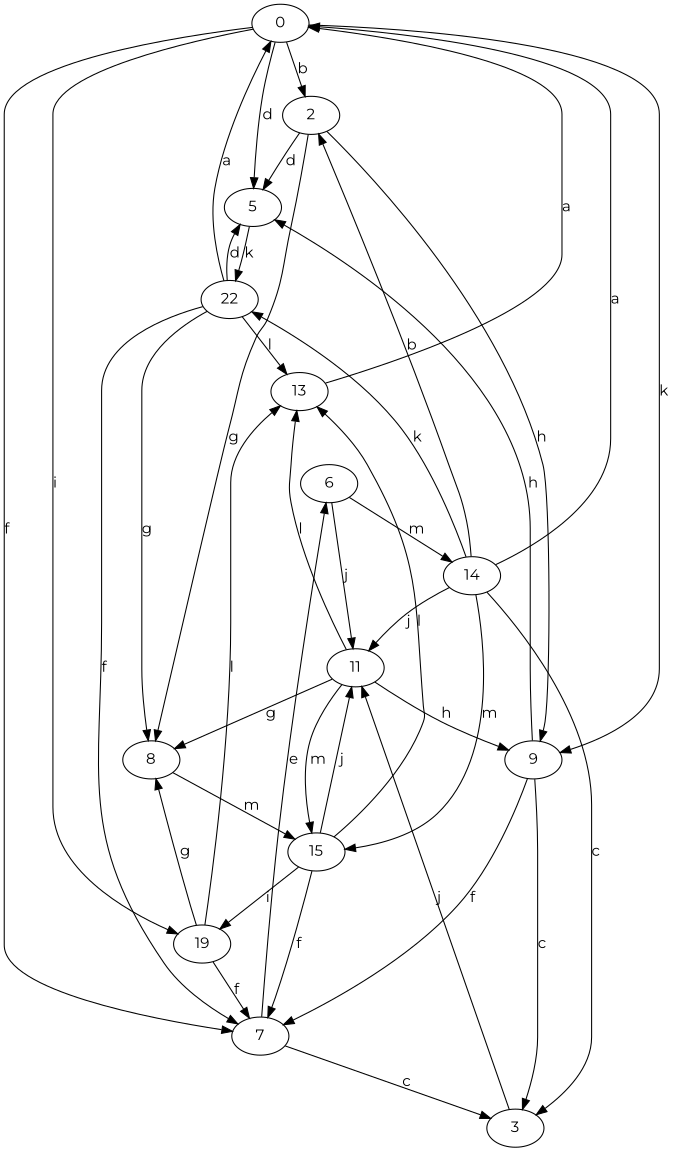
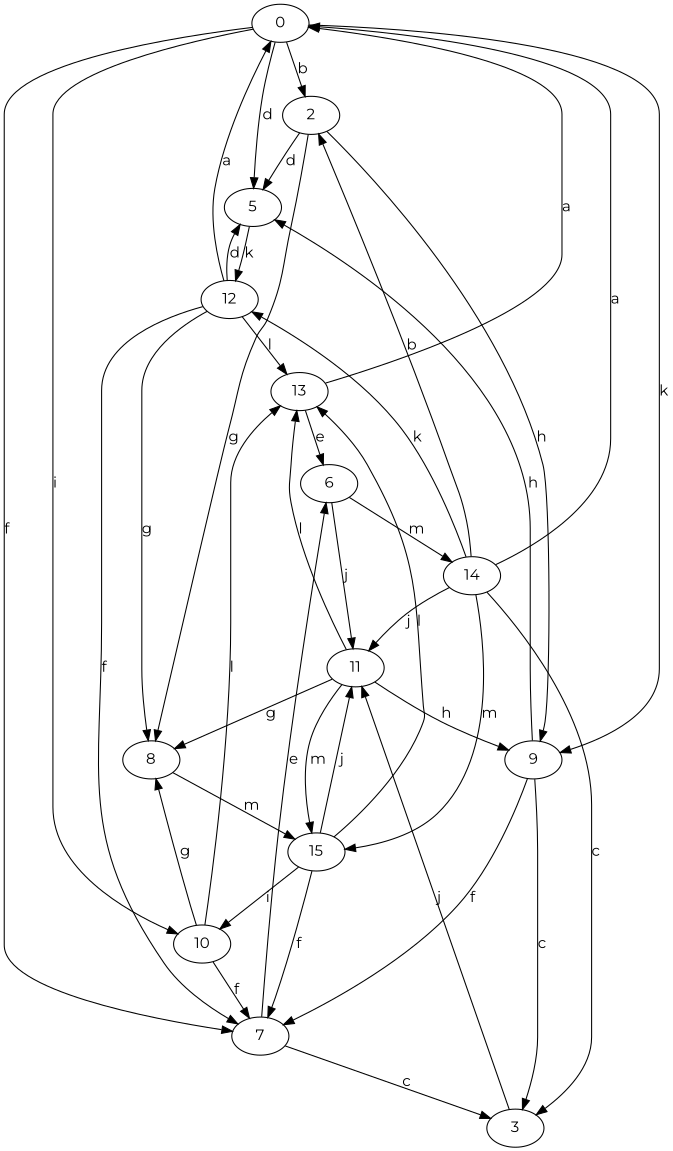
node "22": label "22" -> "12"
edge "13" -> "6": added, label "e"
node "19": label "19" -> "10"
